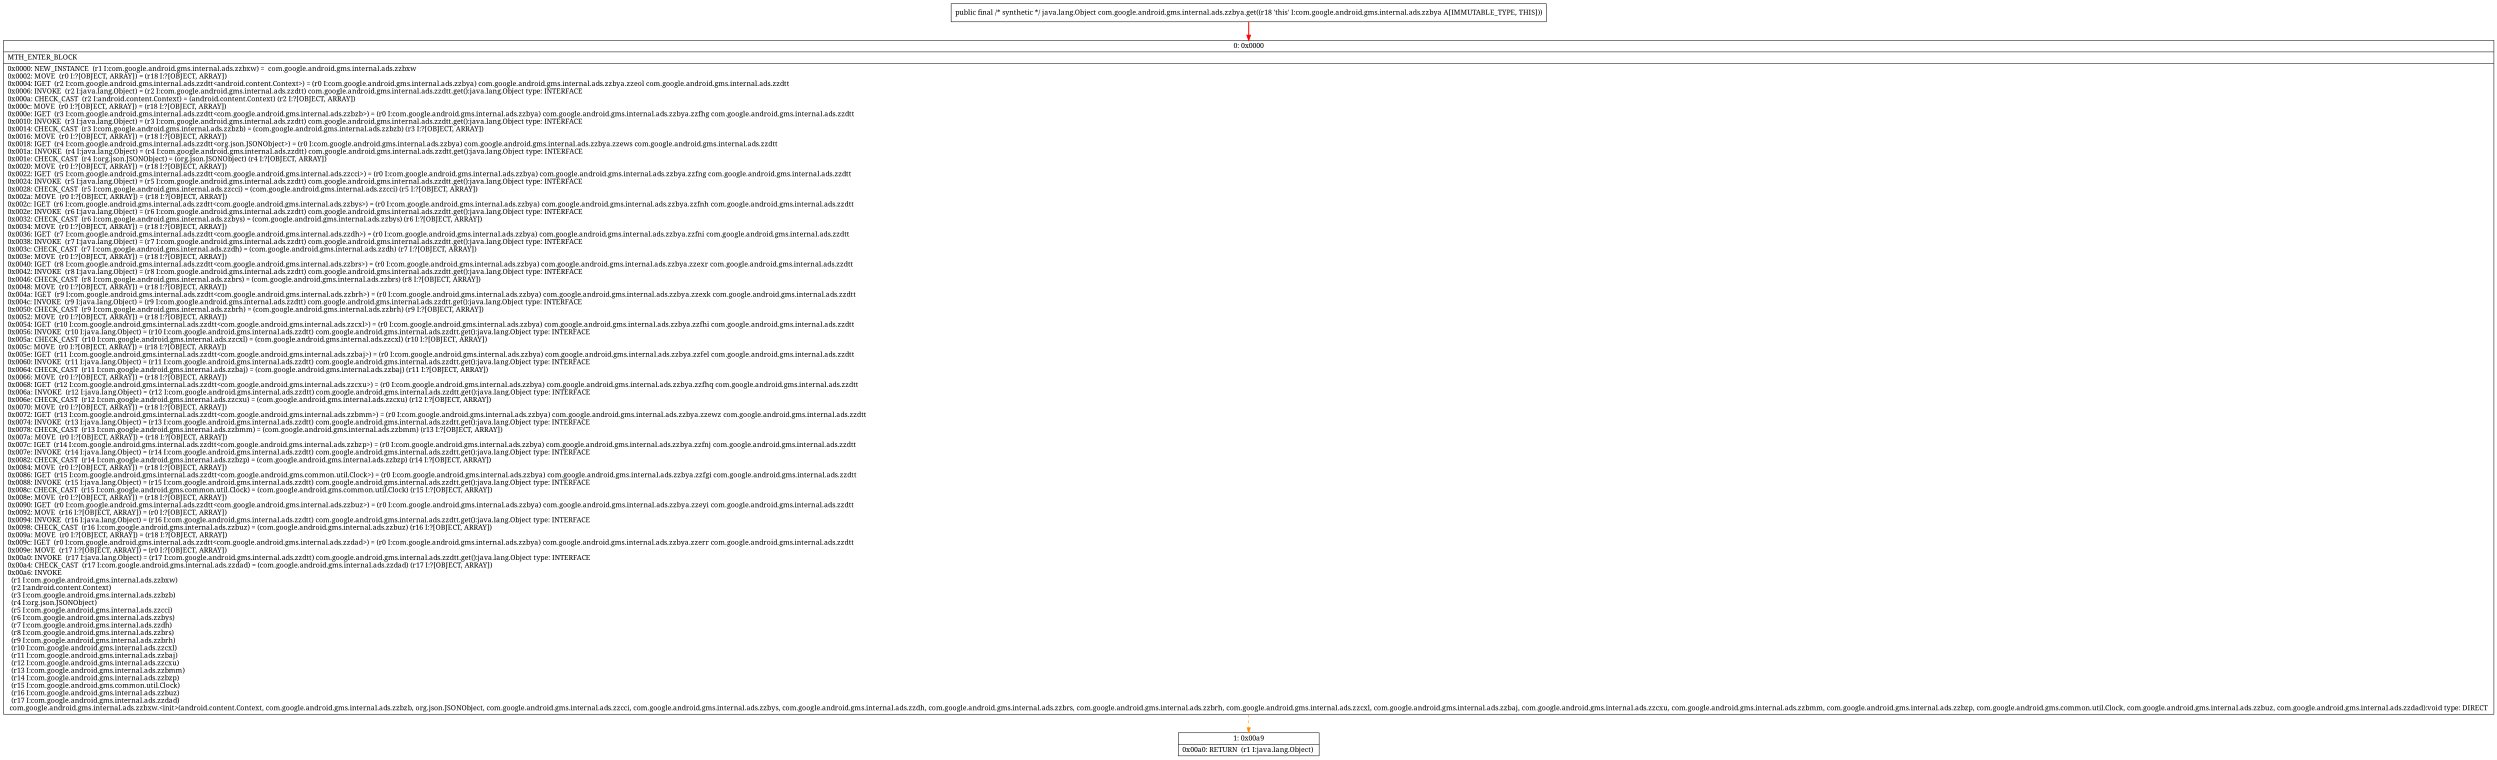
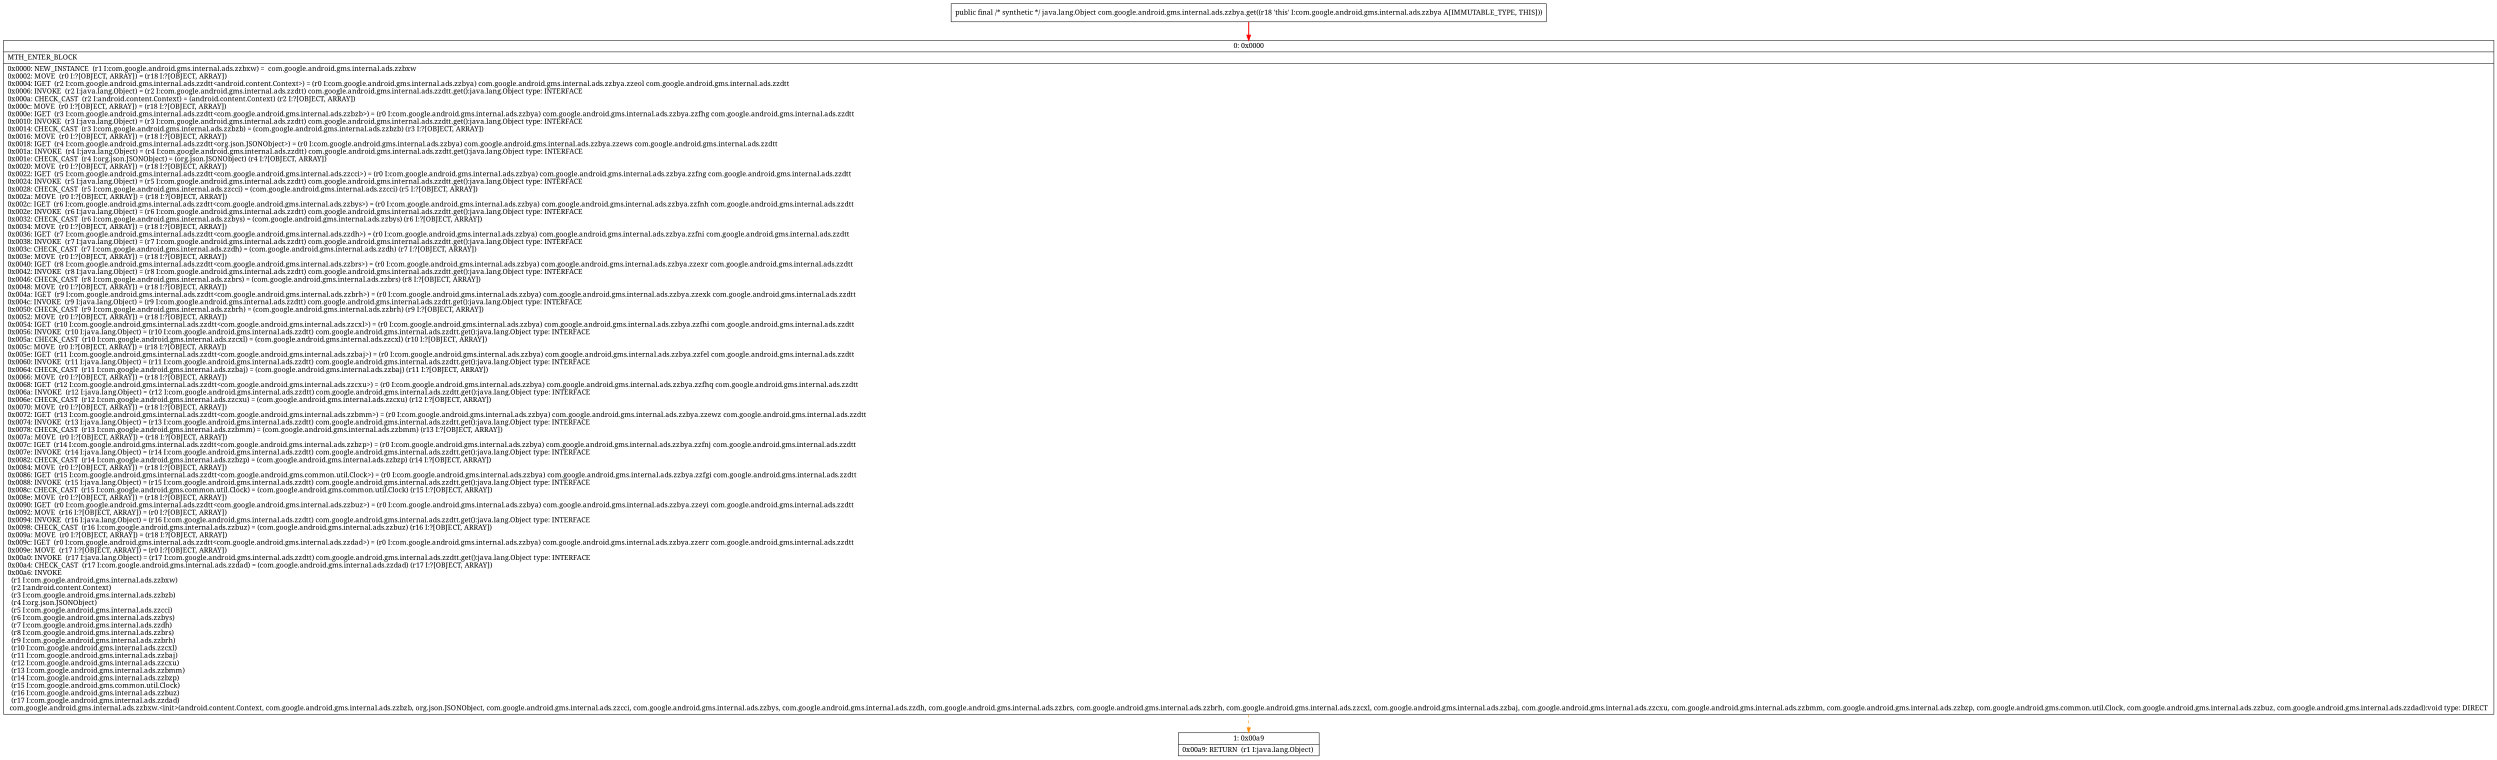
node "1: 0x00a9": text "0x00a0: RETURN  (r1 I:java.lang.Object)" -> "0x00a9: RETURN  (r1 I:java.lang.Object)"
